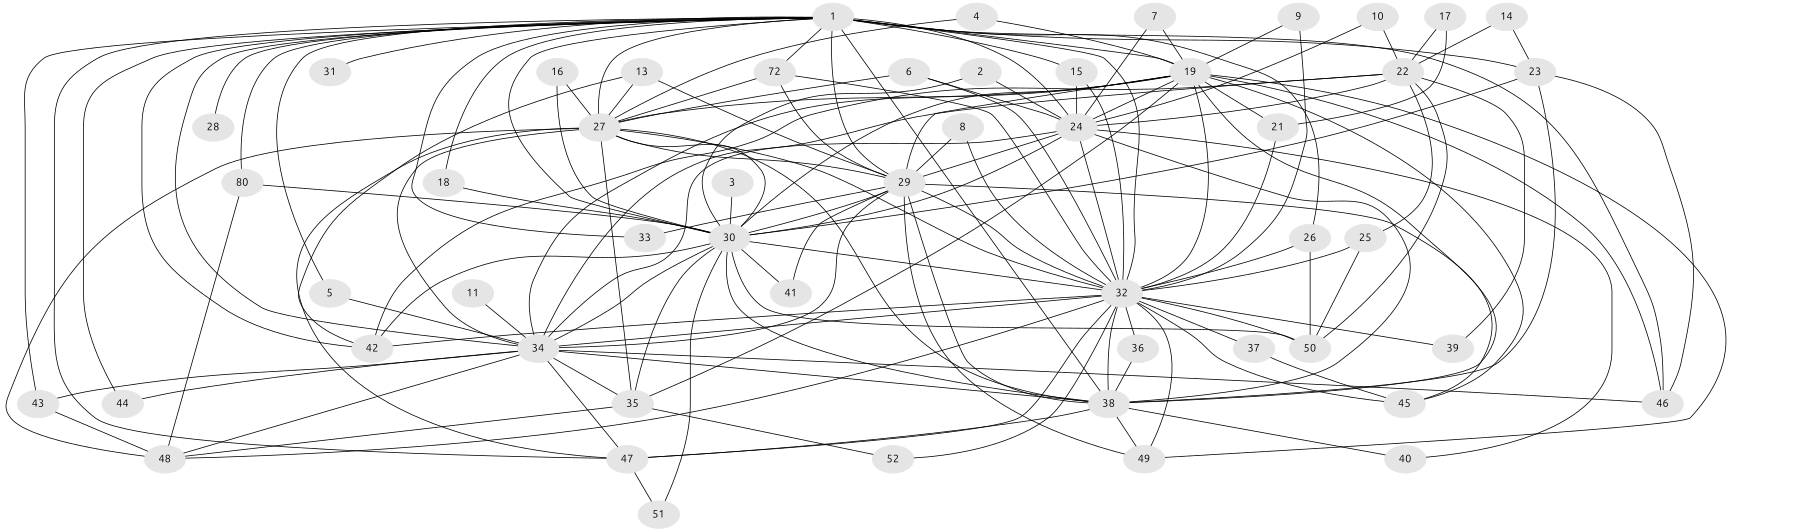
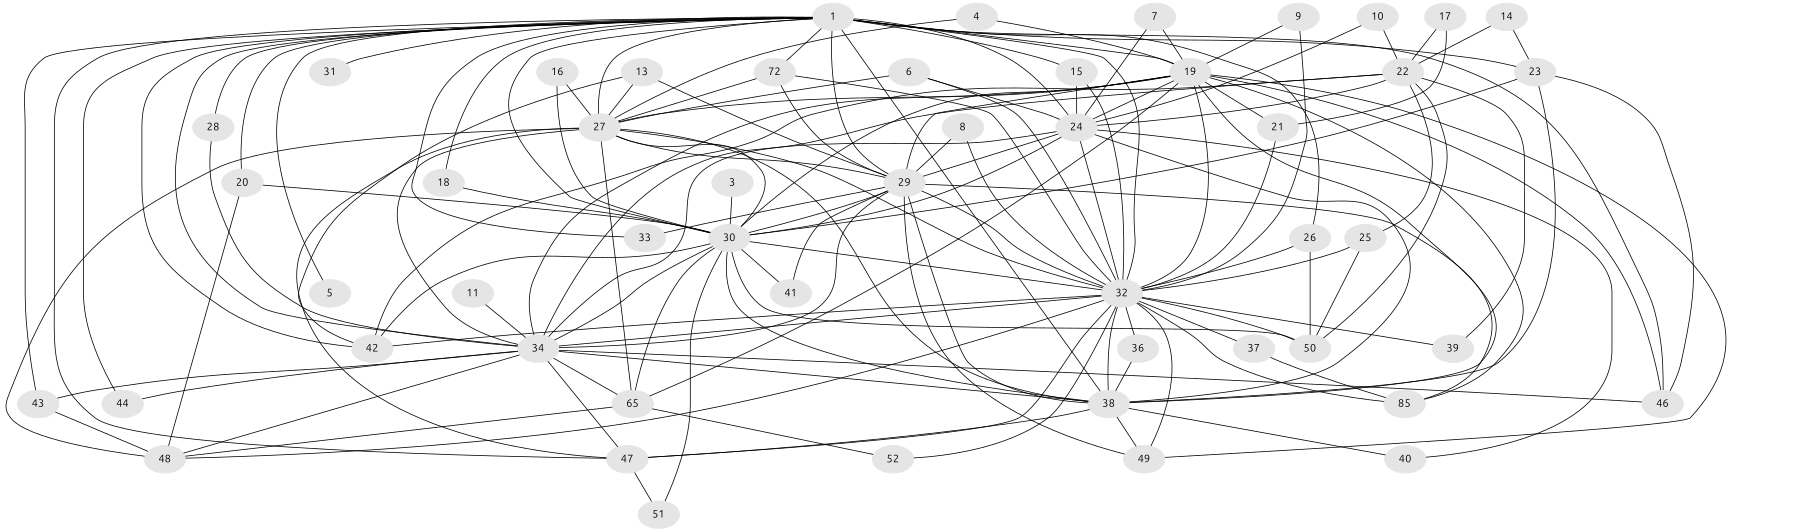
node "2": removed
node "80": label "80" -> "20"
edge "5" -- "34": now "28" -- "34"
node "35": label "35" -> "65"
node "45": label "45" -> "85"
